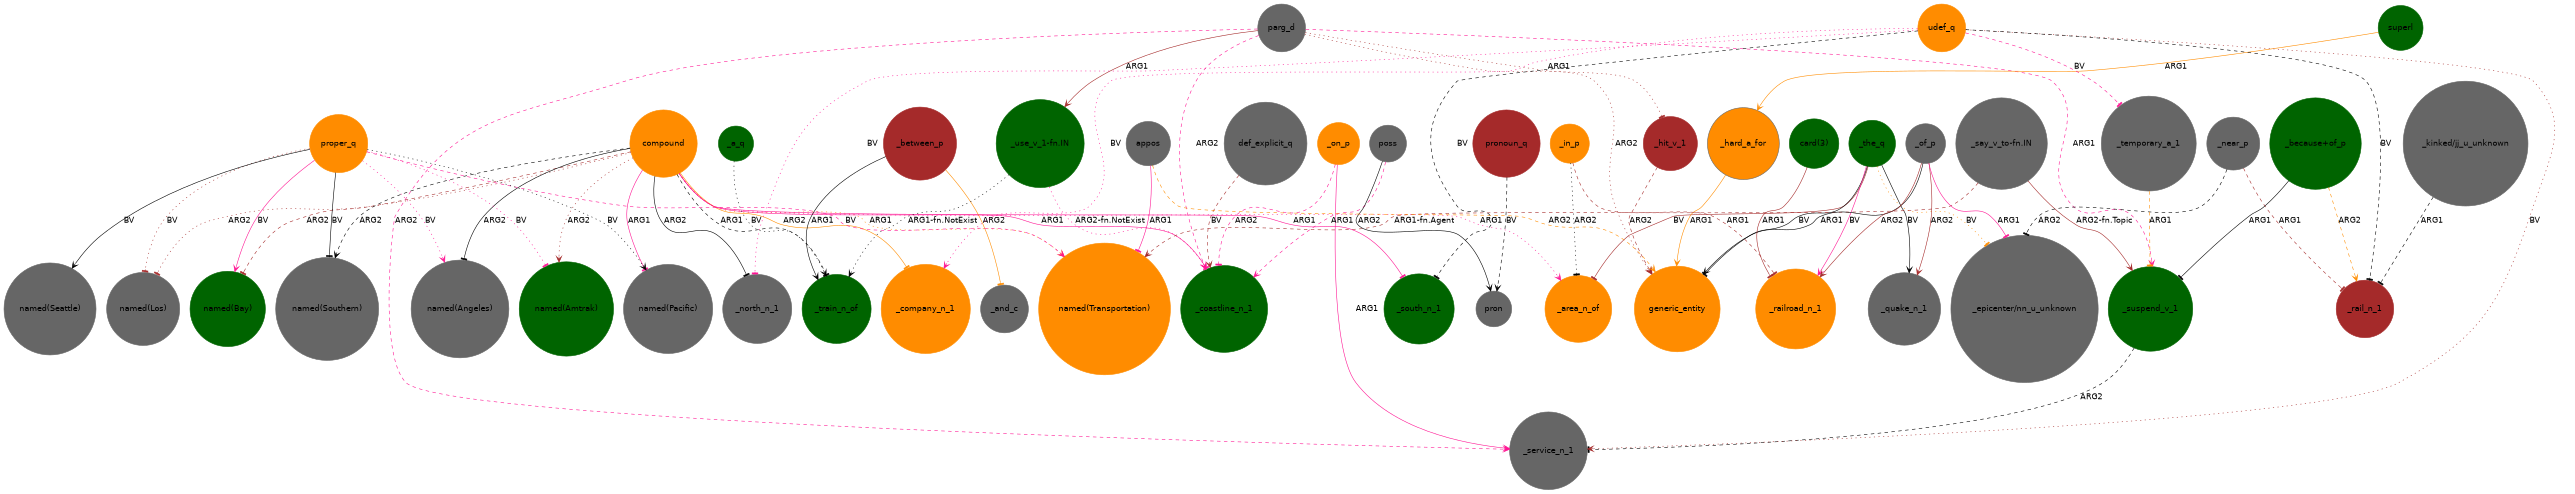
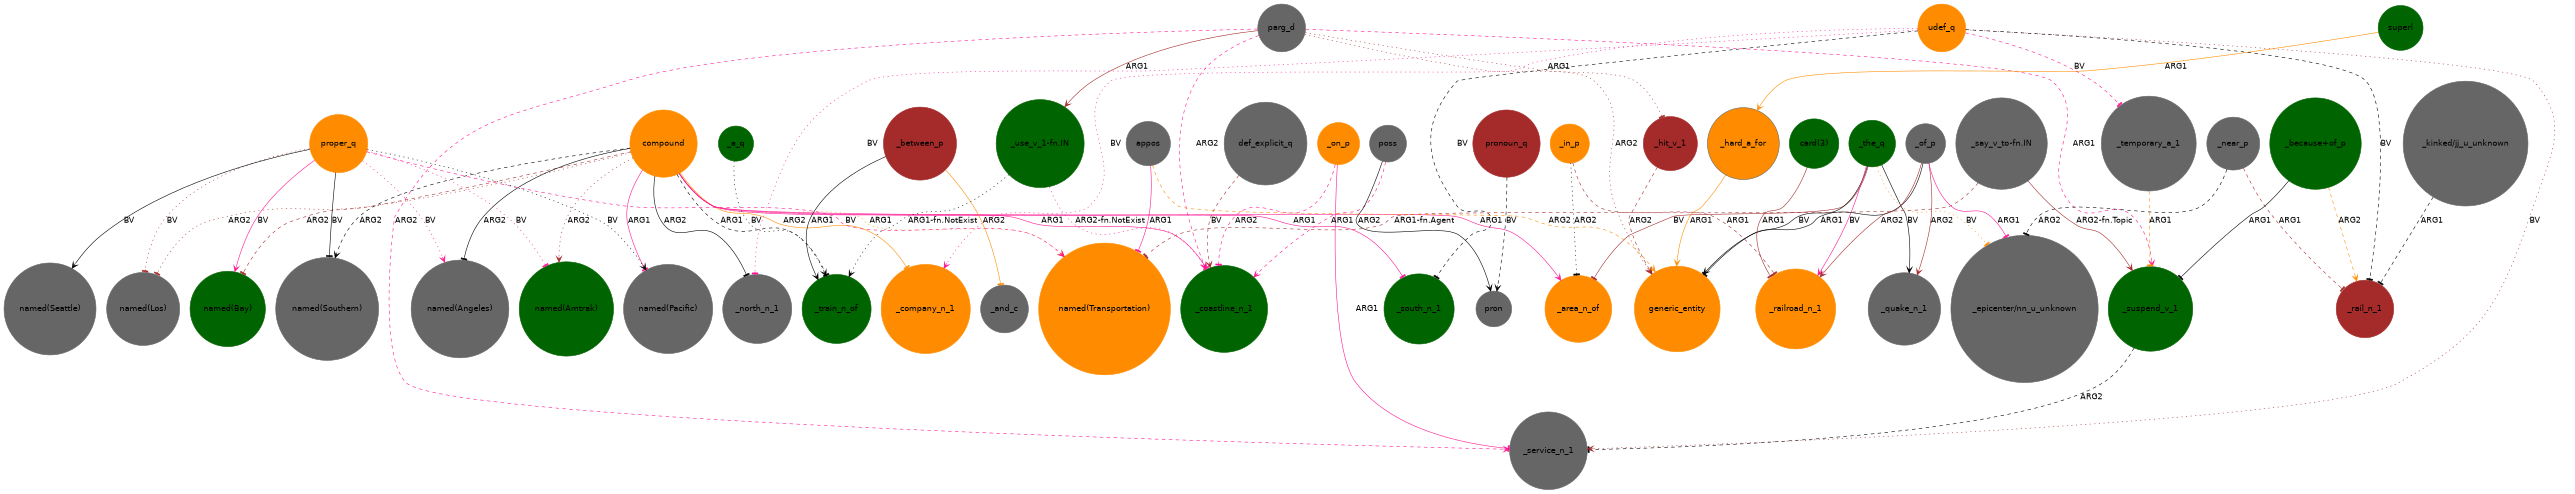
edge "_say_v_to-fn.IN" -> "named(Transportation)": arrowhead vee -> tee
edge "compound" -> "_area_n_of": style dotted -> solid
edge "_on_p" -> "_service_n_1": arrowhead vee -> tee
